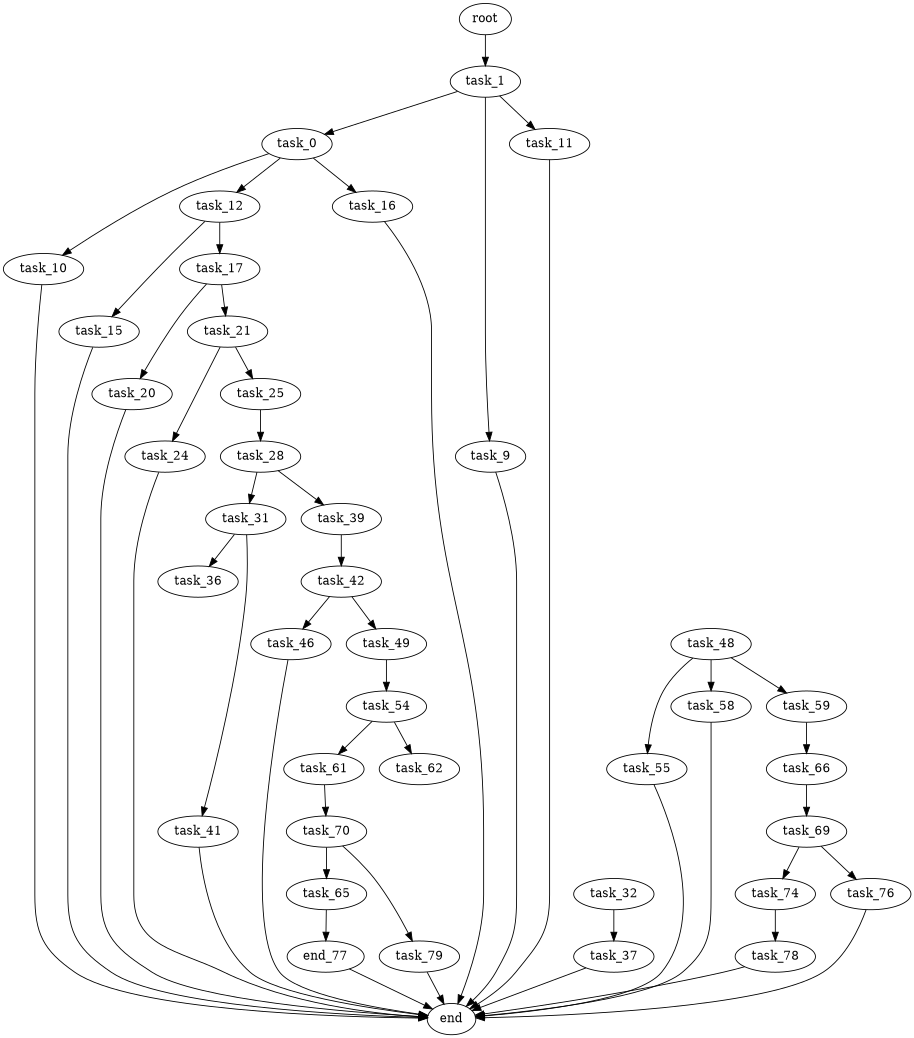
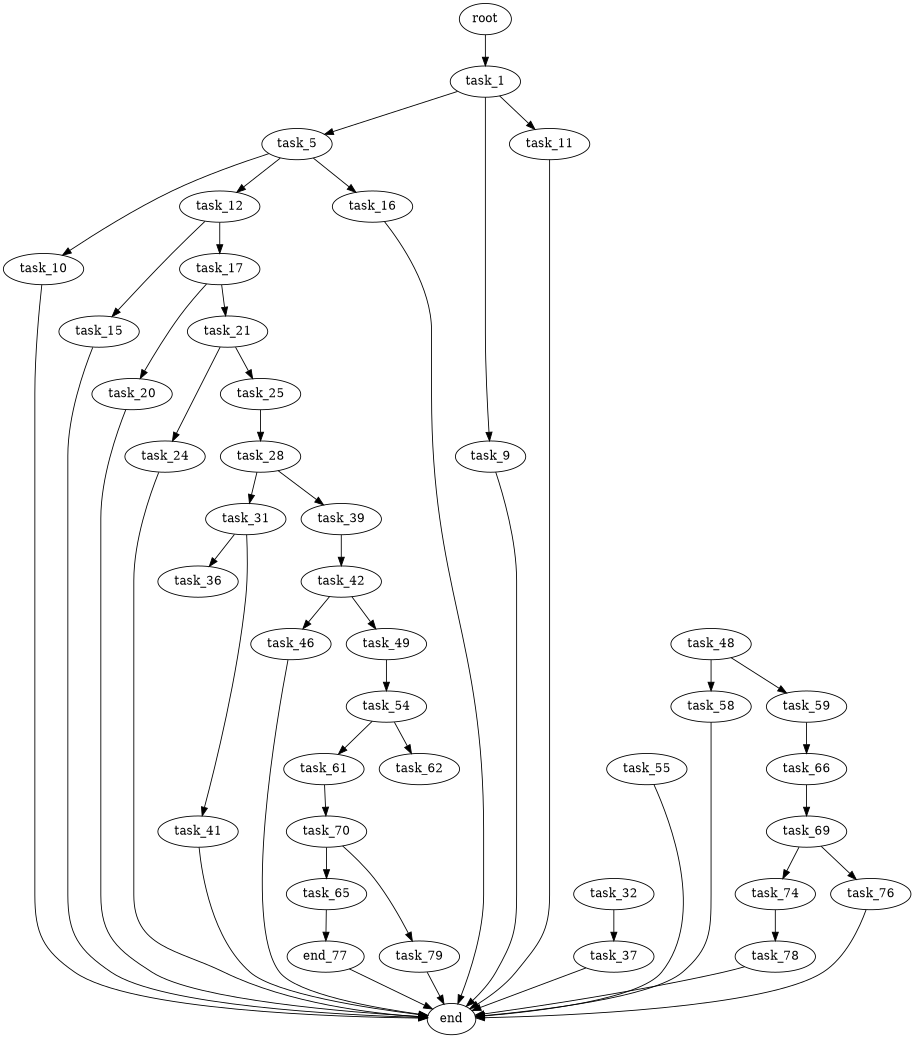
node "task_0": label "task_0" -> "task_5"
edge "task_48" -> "task_55": removed
